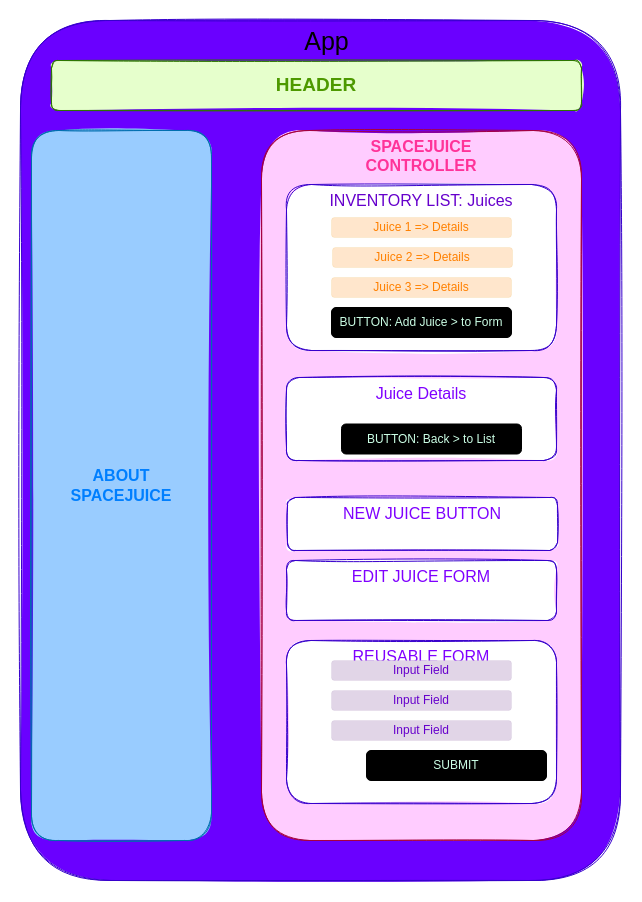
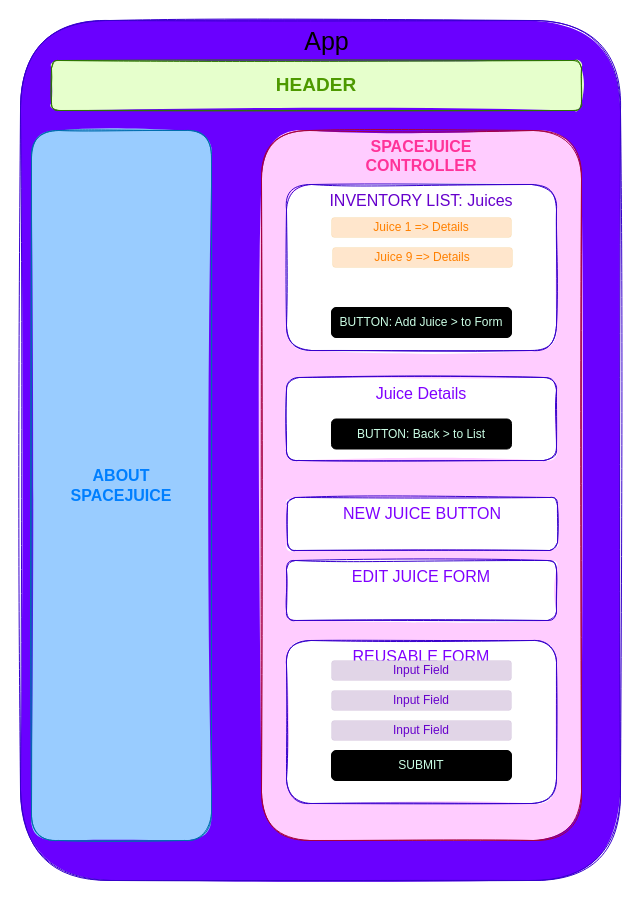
node "Juice 2 => Details": label "Juice 2 => Details" -> "Juice 9 => Details"
node "Juice 3 => Details": removed
node "BUTTON: Back > to List": moved (432, 439) -> (422, 434)
node "SUBMIT": moved (457, 766) -> (422, 766)
